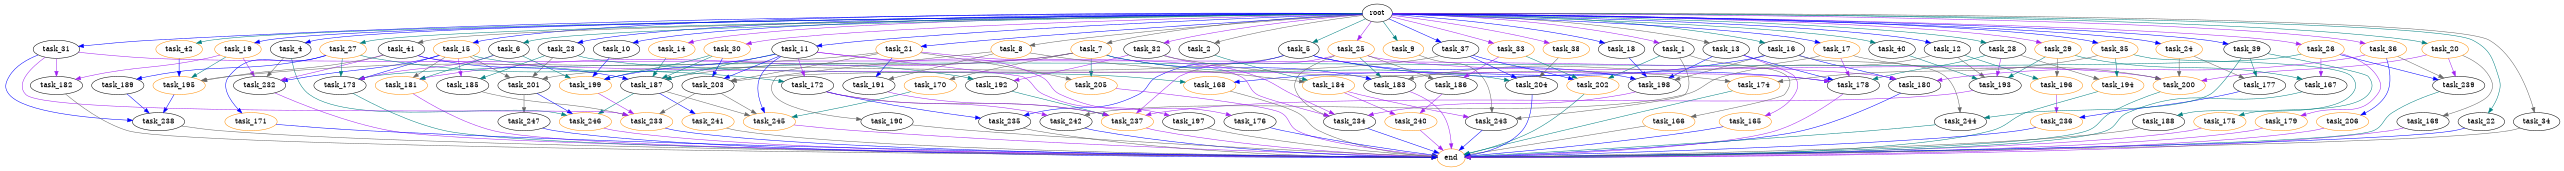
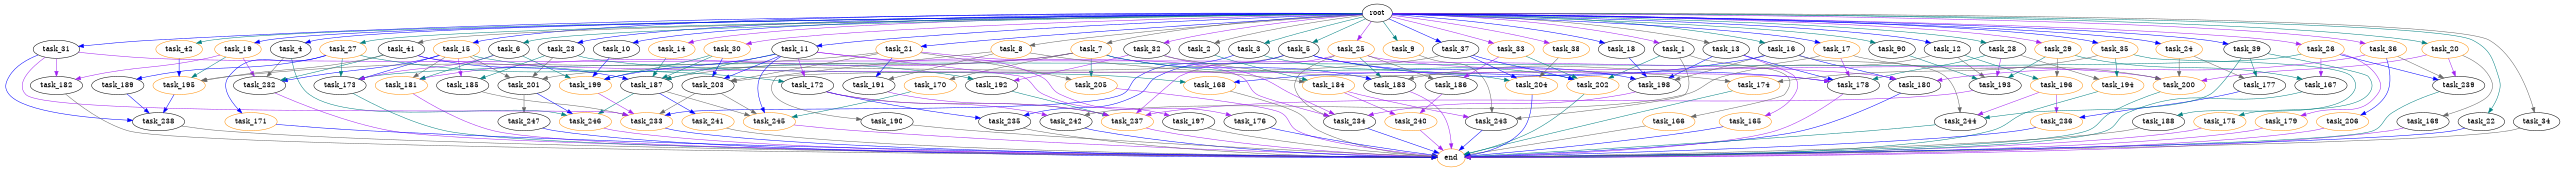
node "task_3": added
node "task_40": label "task_40" -> "task_90"
edge "task_41" -> "task_232": color purple -> teal
node "task_204": color black -> darkorange
edge "task_196" -> "task_244": added
